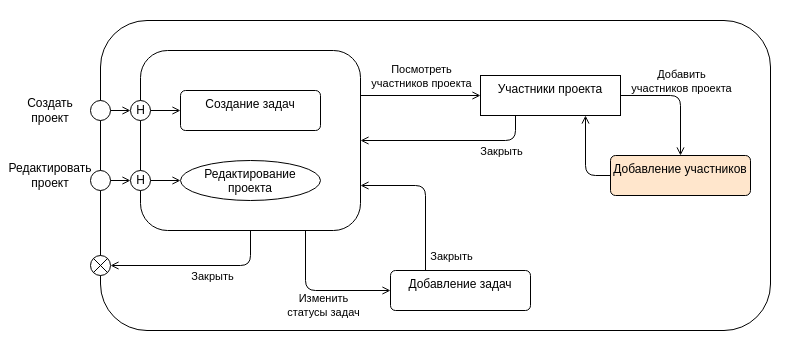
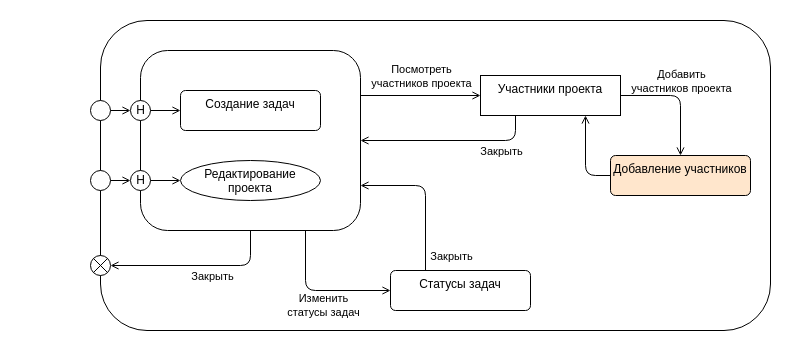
node "Создать проект": removed
node "Редактировать проект": removed
node "Добавление задач": label "Добавление задач" -> "Статусы задач"
